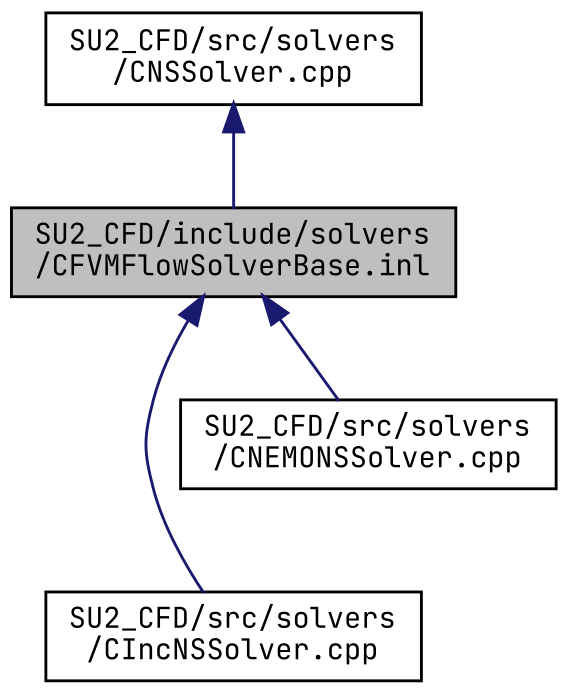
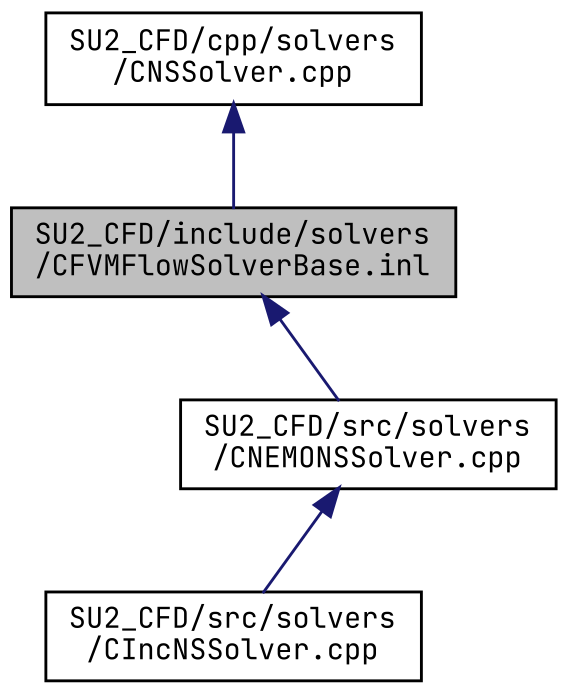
node "SU2_CFD/src/solvers /CNSSolver.cpp": label "SU2_CFD/src/solvers /CNSSolver.cpp" -> "SU2_CFD/cpp/solvers /CNSSolver.cpp"
edge "SU2_CFD/src/solvers /CIncNSSolver.cpp" -> "SU2_CFD/include/solvers /CFVMFlowSolverBase.inl": now "SU2_CFD/src/solvers /CIncNSSolver.cpp" -> "SU2_CFD/src/solvers /CNEMONSSolver.cpp"
